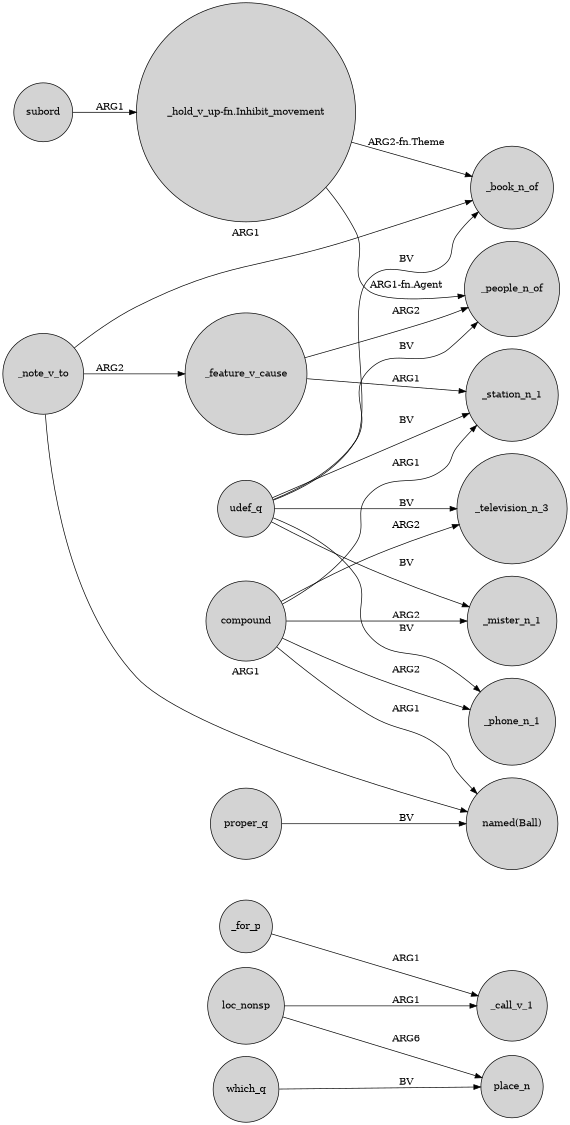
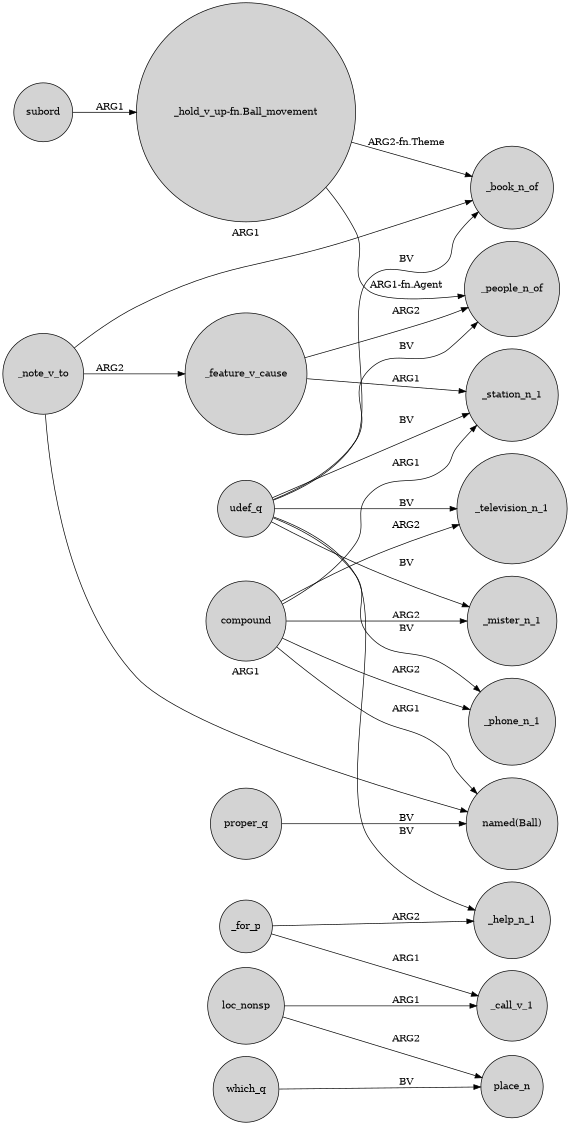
node "_hold_v_up-fn.Inhibit_movement": label "_hold_v_up-fn.Inhibit_movement" -> "_hold_v_up-fn.Ball_movement"
node "_television_n_3": label "_television_n_3" -> "_television_n_1"
node "_help_n_1": added
edge "loc_nonsp" -> "place_n": label "ARG6" -> "ARG2"
